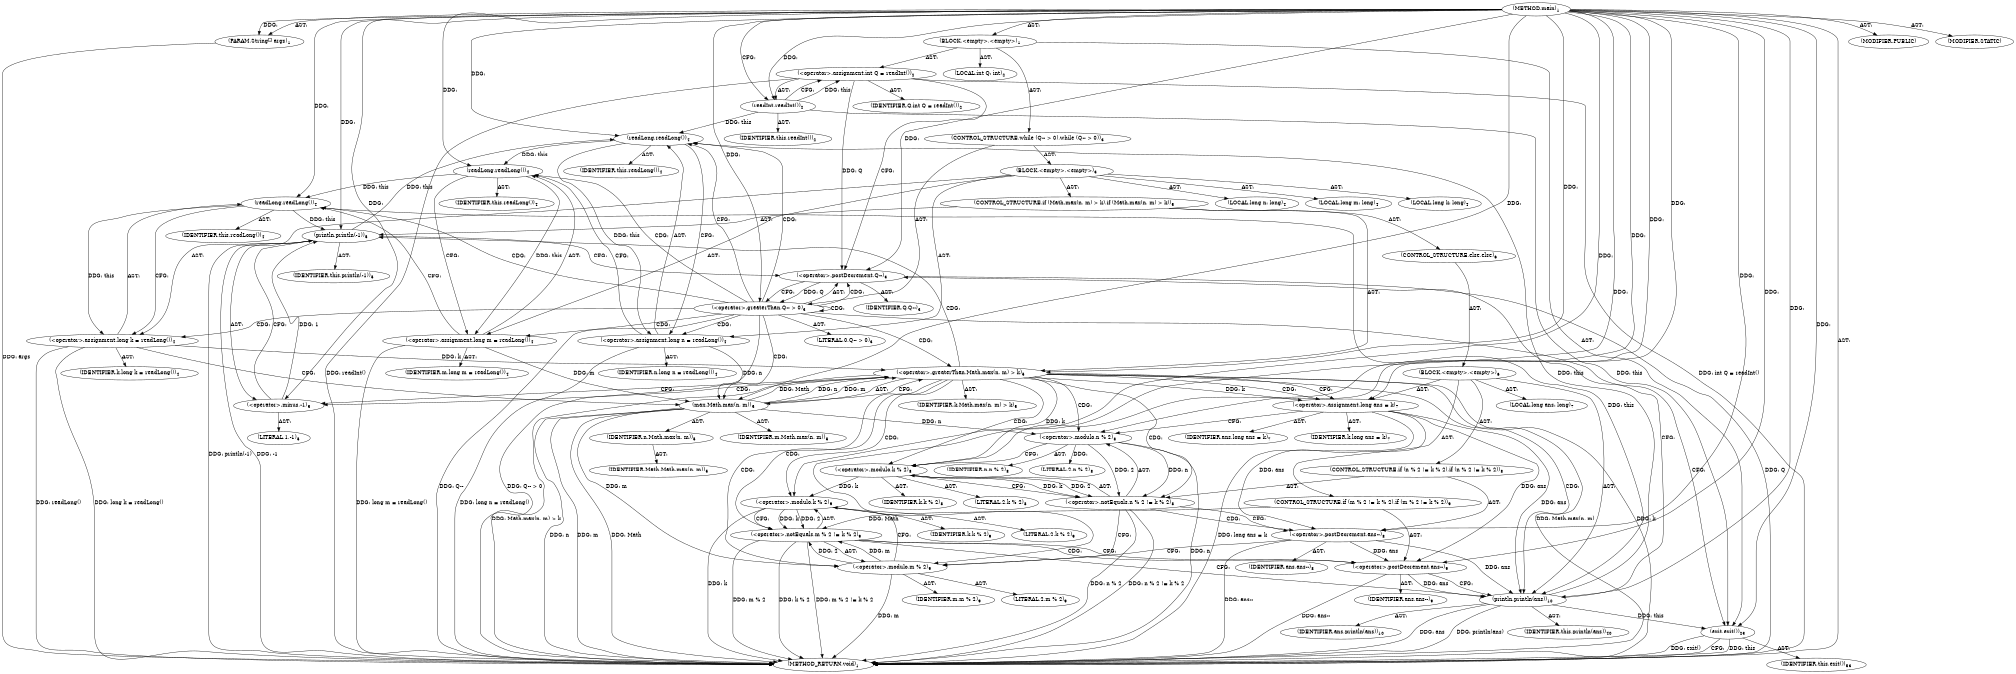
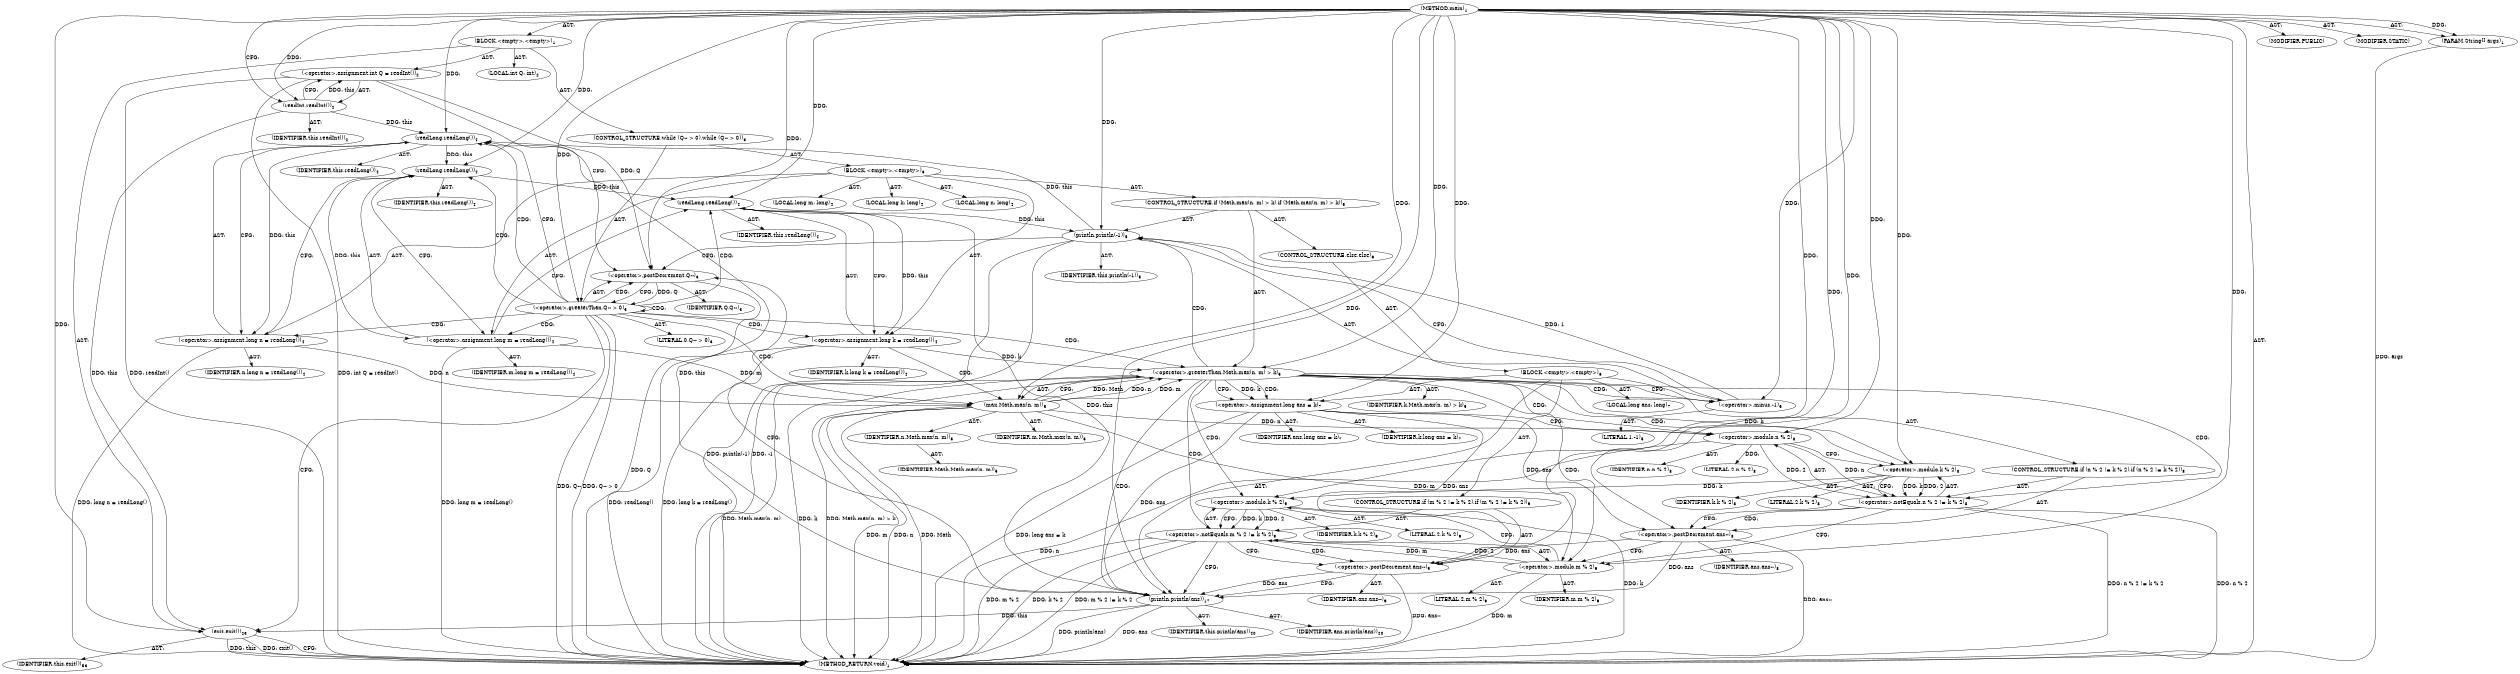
node "(IDENTIFIER,Q,int Q = readInt())": removed
edge "(CONTROL_STRUCTURE,if (m % 2 != k % 2),if (m % 2 != k % 2))" -> "(<operator>.notEquals,m % 2 != k % 2)": label "DDG: Math" -> "AST: "
node "(println,println(ans))": text "10" -> "17"
node "(IDENTIFIER,ans,println(ans))": text "10" -> "20"
